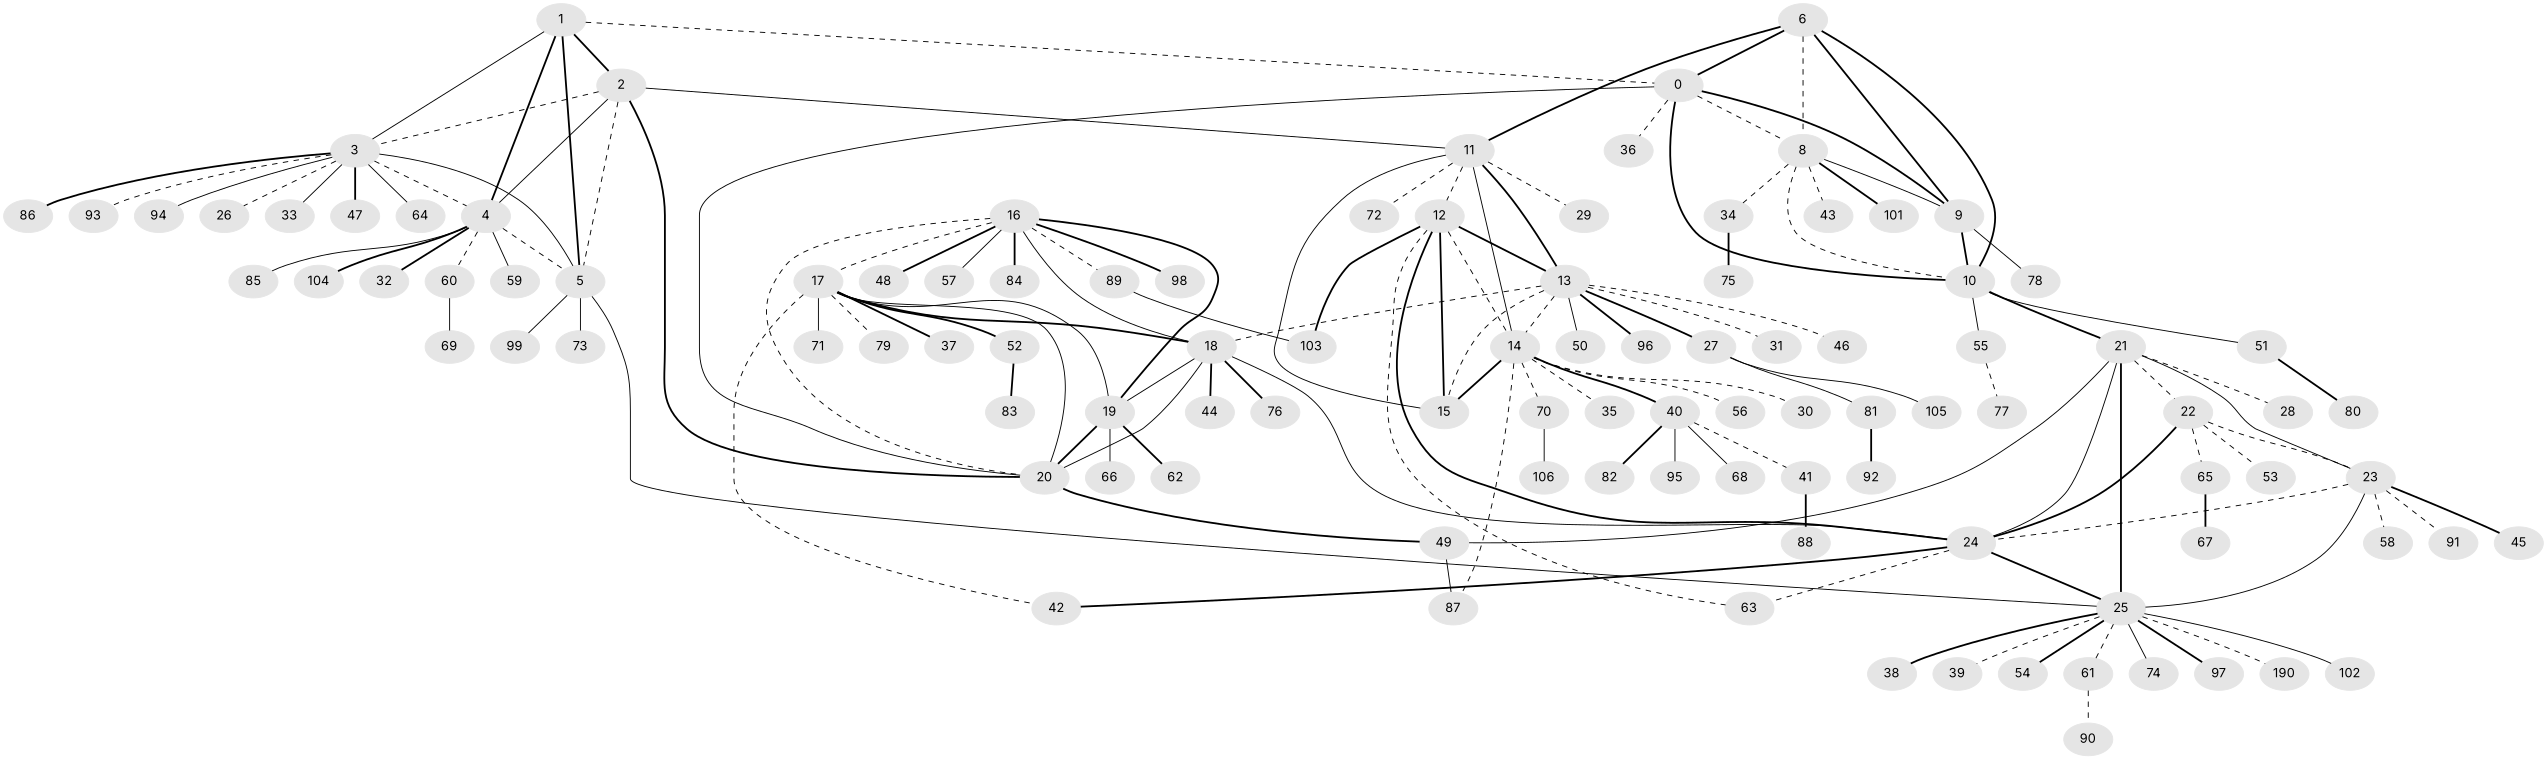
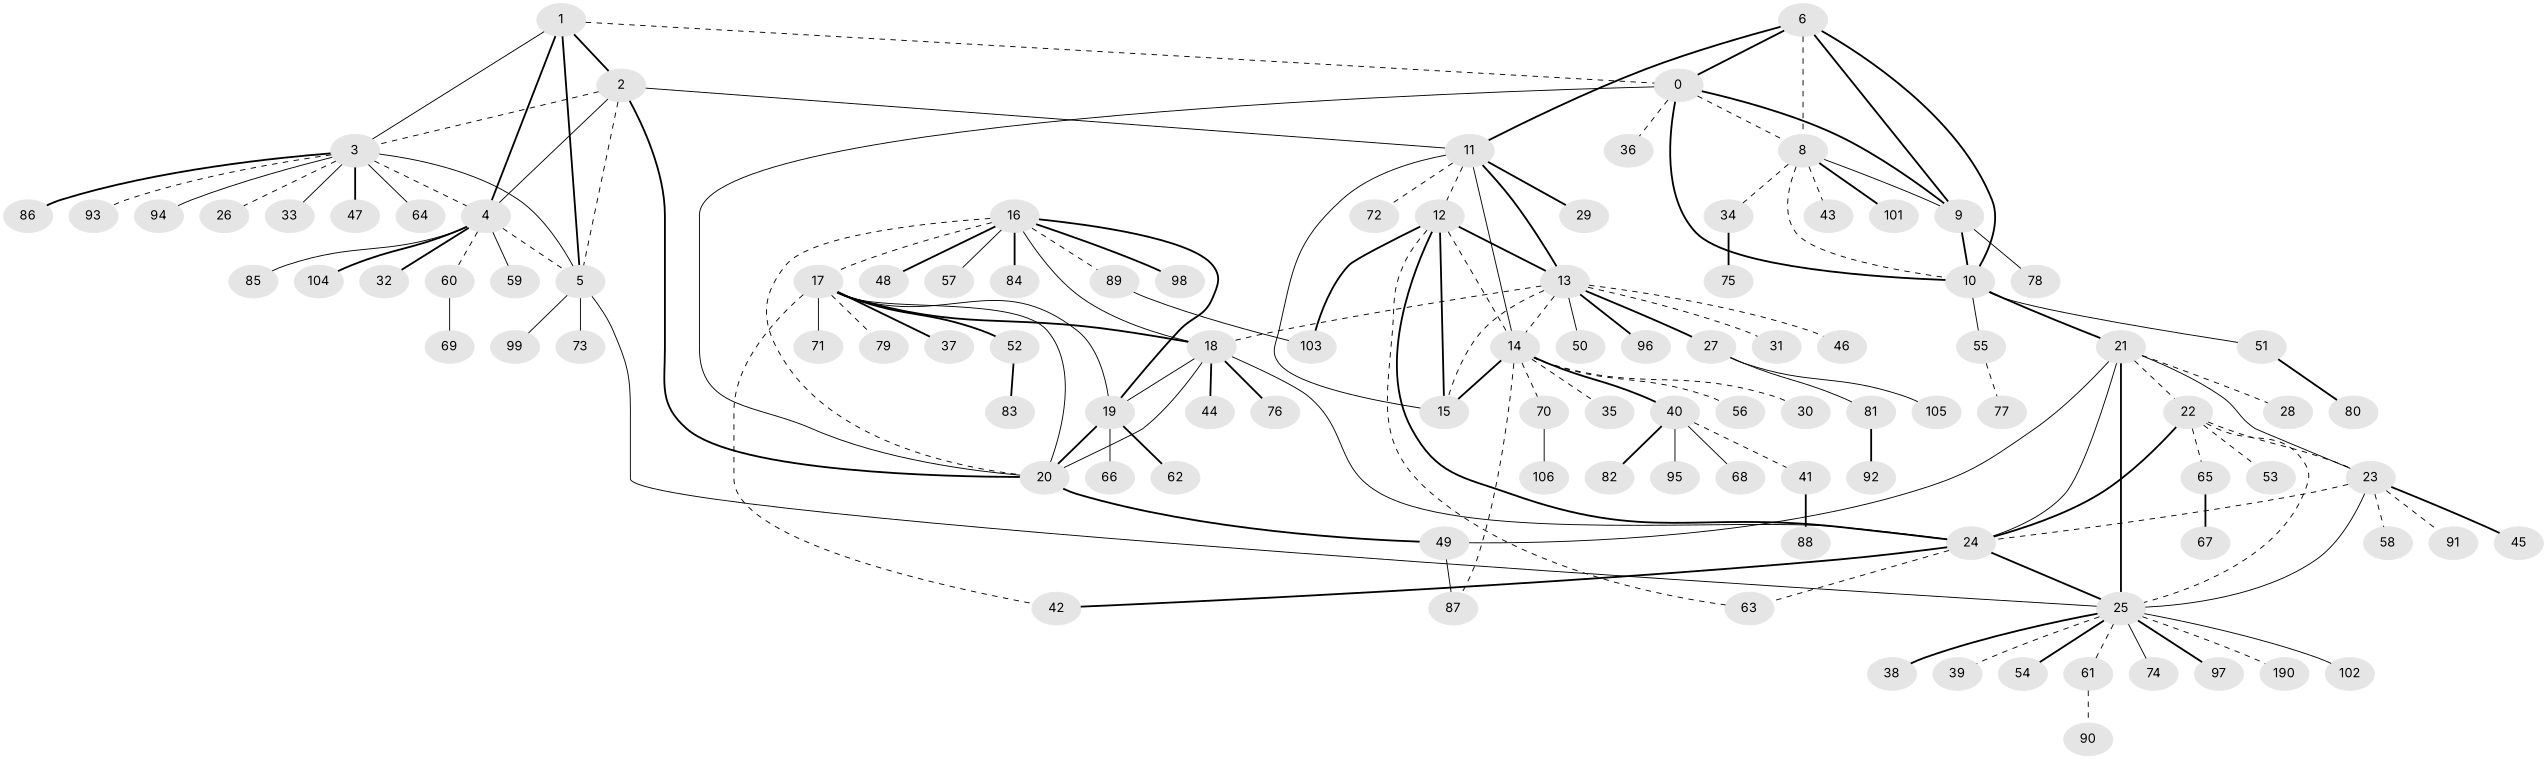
edge "11" -- "29": style dashed -> bold
edge "22" -- "25": added
